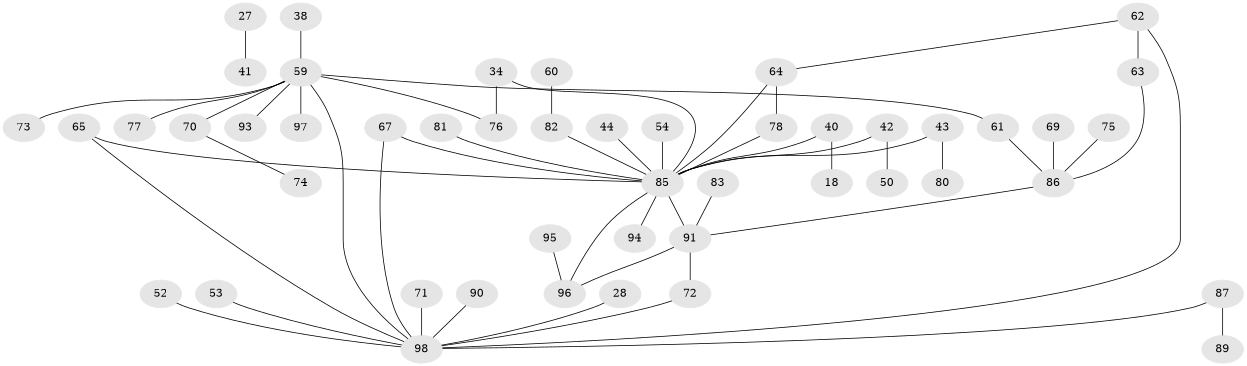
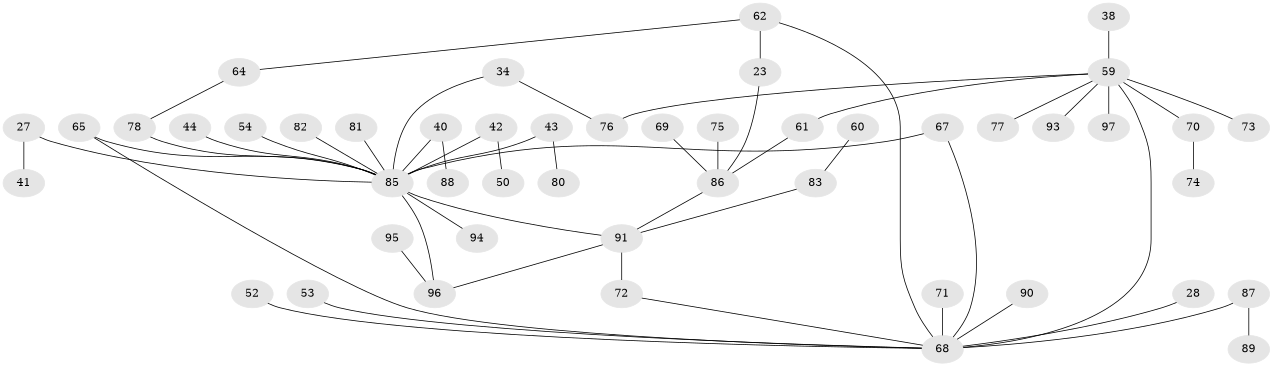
node "63": label "63" -> "23"
edge "60" -- "82": now "60" -- "83"
edge "64" -- "85": now "27" -- "85"
node "18": label "18" -> "88"
node "98": label "98" -> "68"
